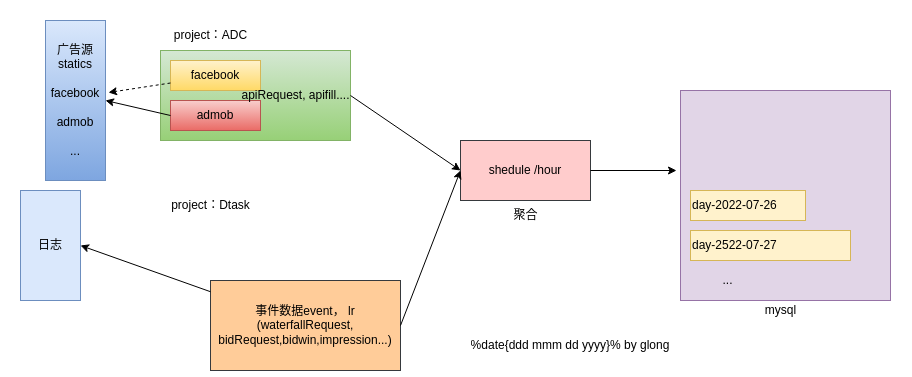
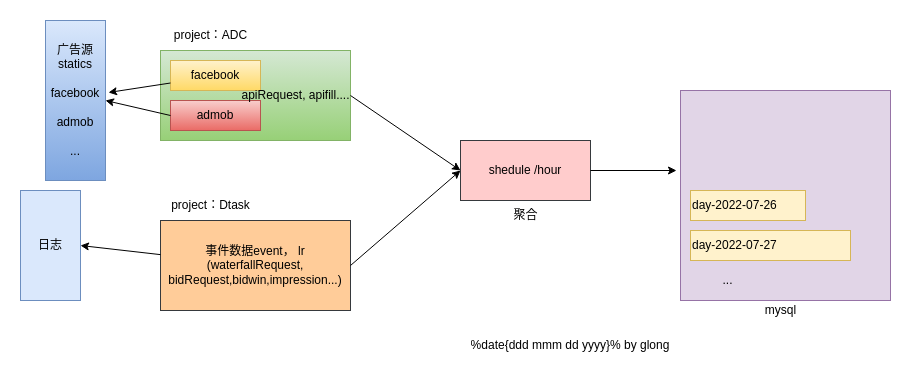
edge "facebook" -> "广告源statics facebook admob ...": style dashed -> solid
node "day-2522-07-27": label "day-2522-07-27" -> "day-2022-07-27"
node "事件数据event， lr (waterfallRequest, bidRequest,bidwin,impression...)": moved (306, 326) -> (256, 266)
